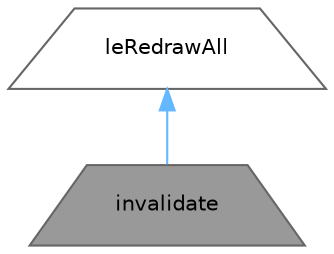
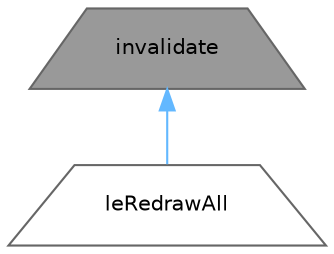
edge "invalidate" -> "leRedrawAll": reversed
